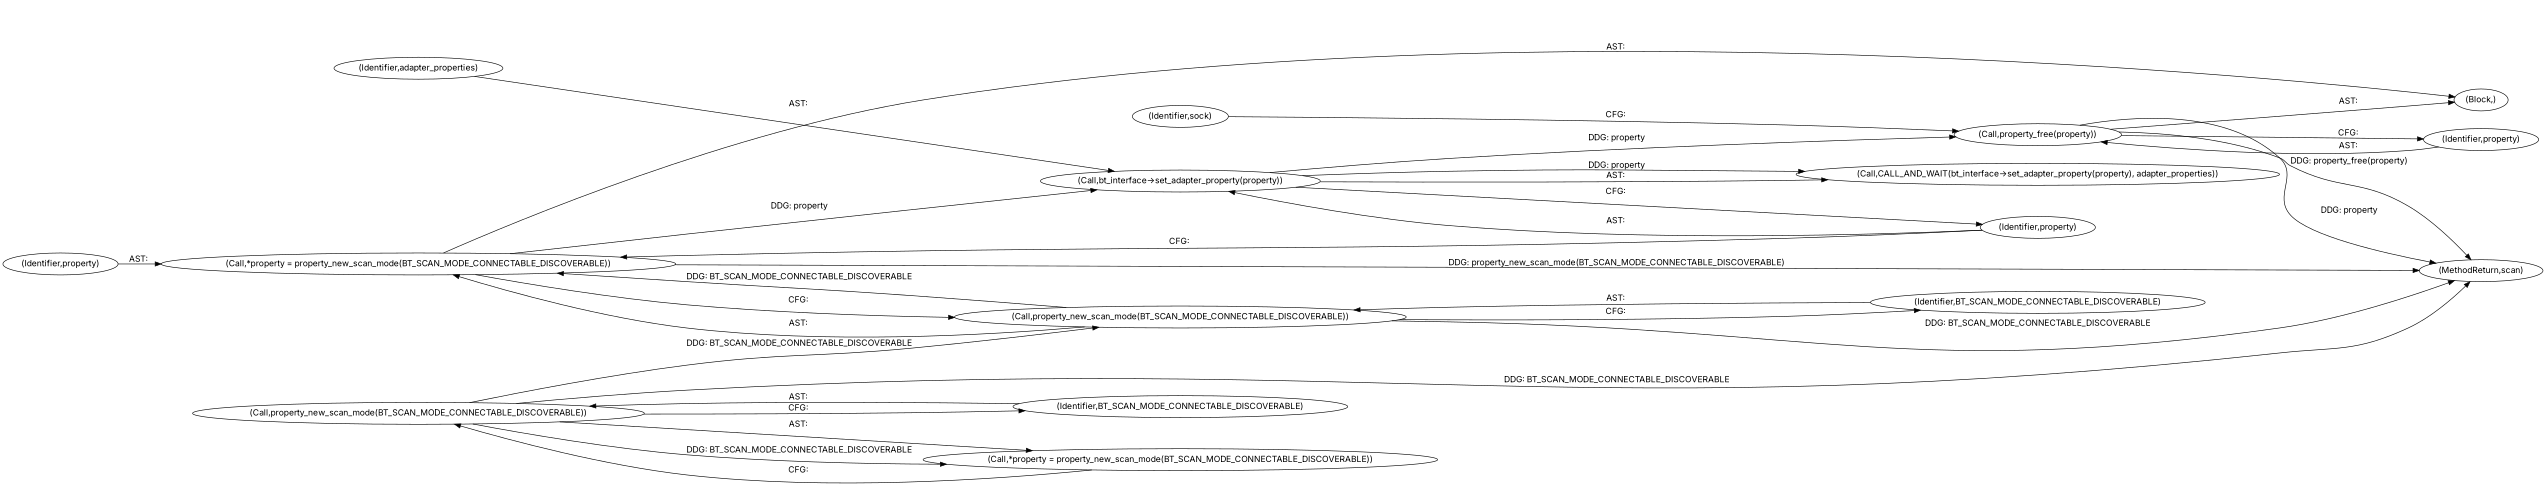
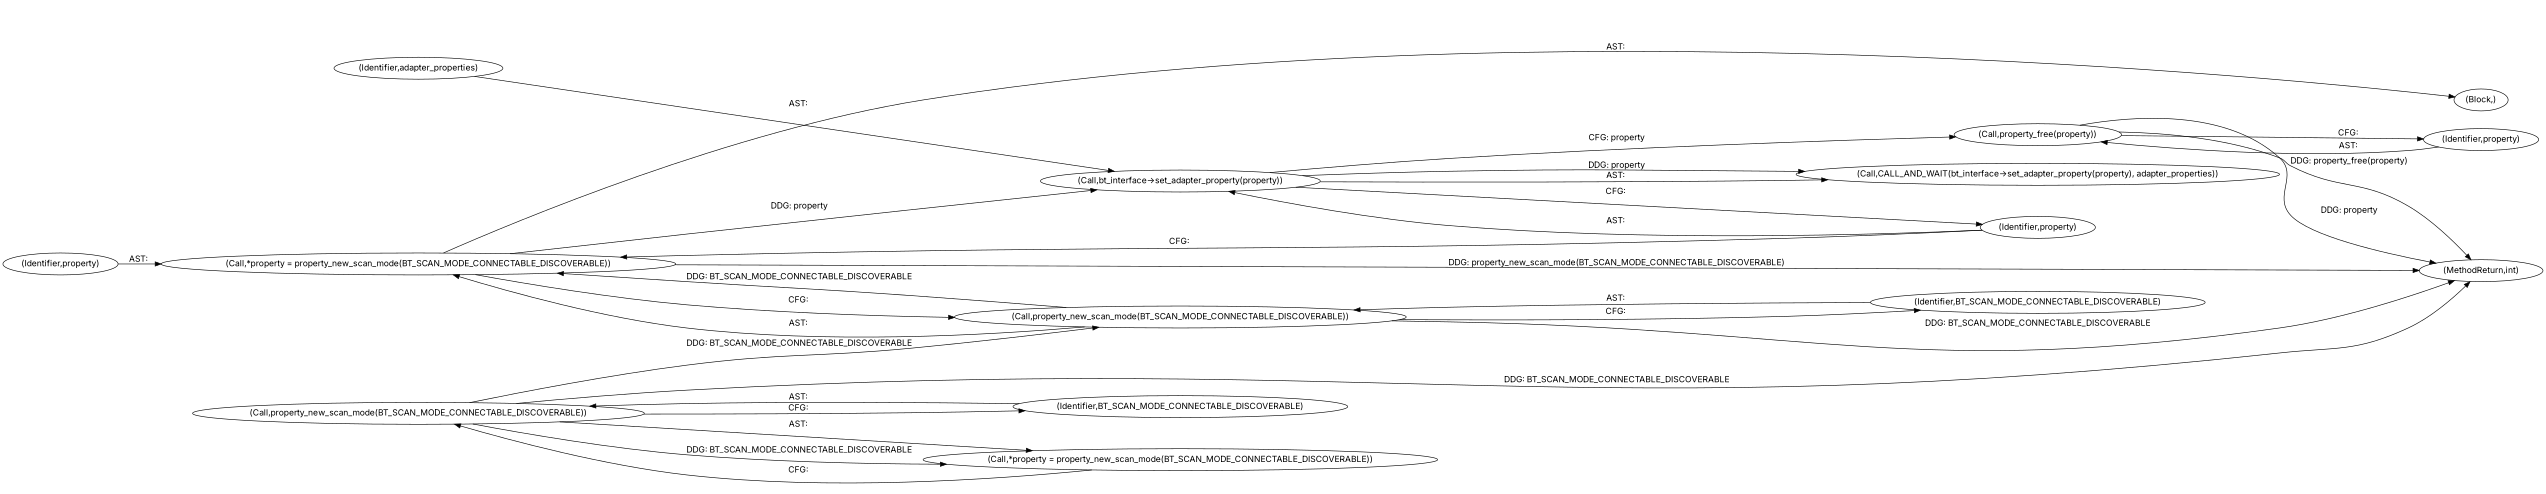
node "(Identifier,sock)": removed
edge "(Call,property_free(property))" -> "(Block,)": removed, label "AST:"
edge "(Call,bt_interface->set_adapter_property(property))" -> "(Call,property_free(property))": label "DDG: property" -> "CFG: property"
node "(MethodReturn,scan)": label "(MethodReturn,scan)" -> "(MethodReturn,int)"
